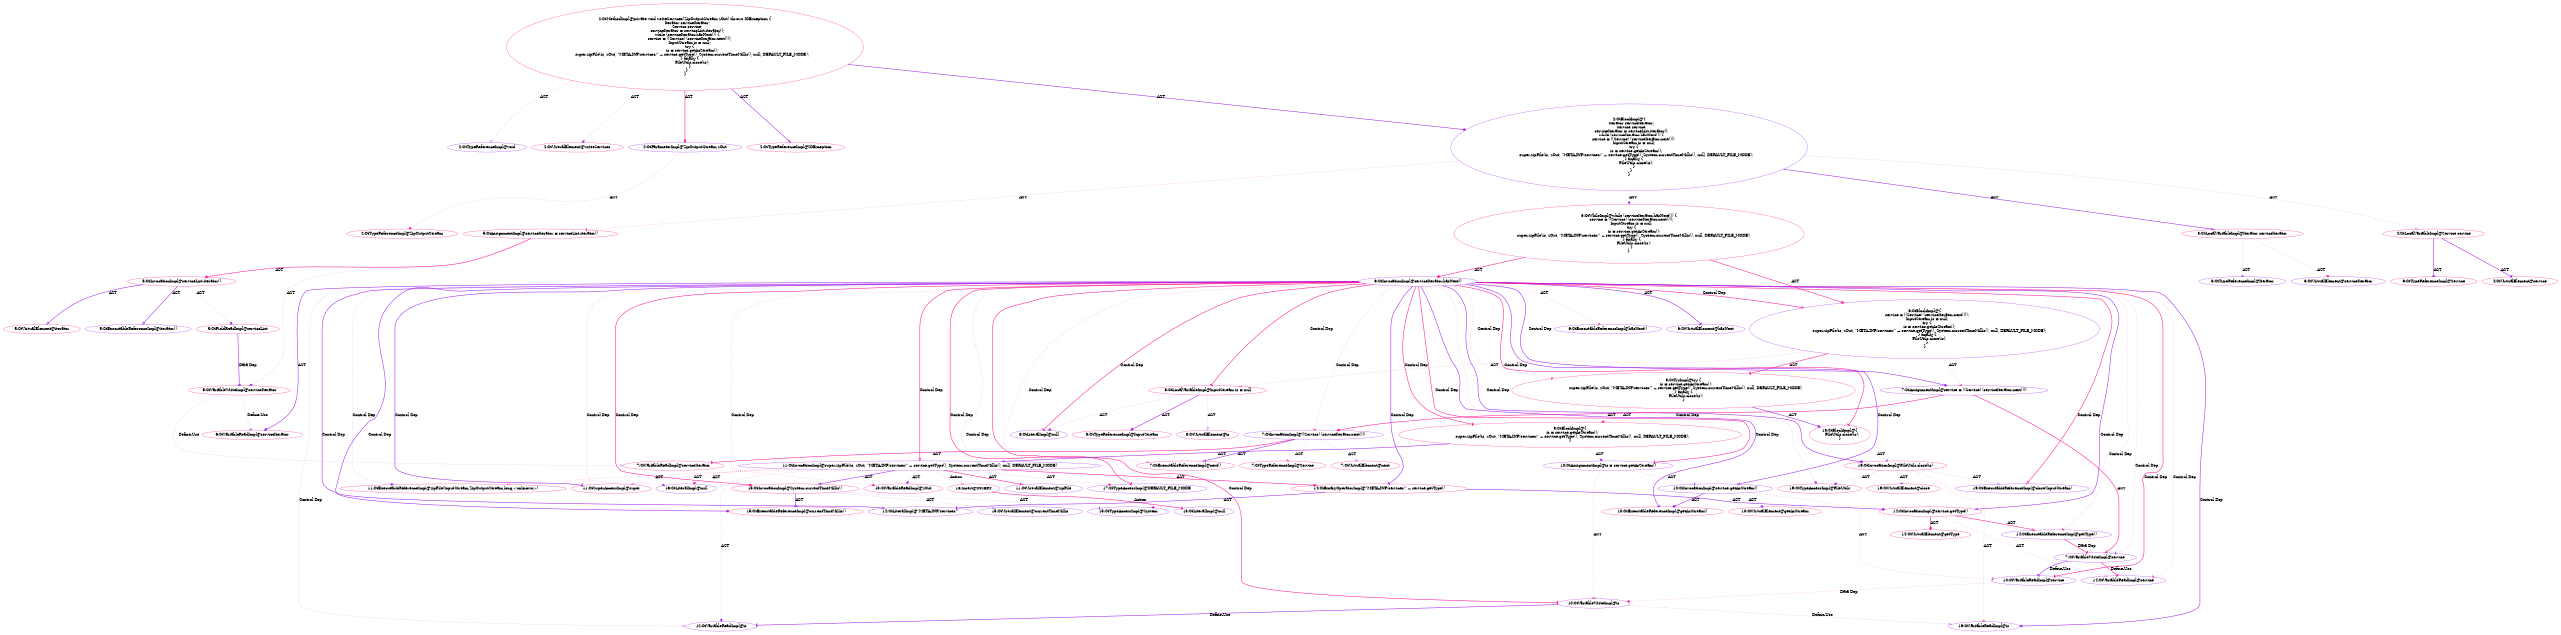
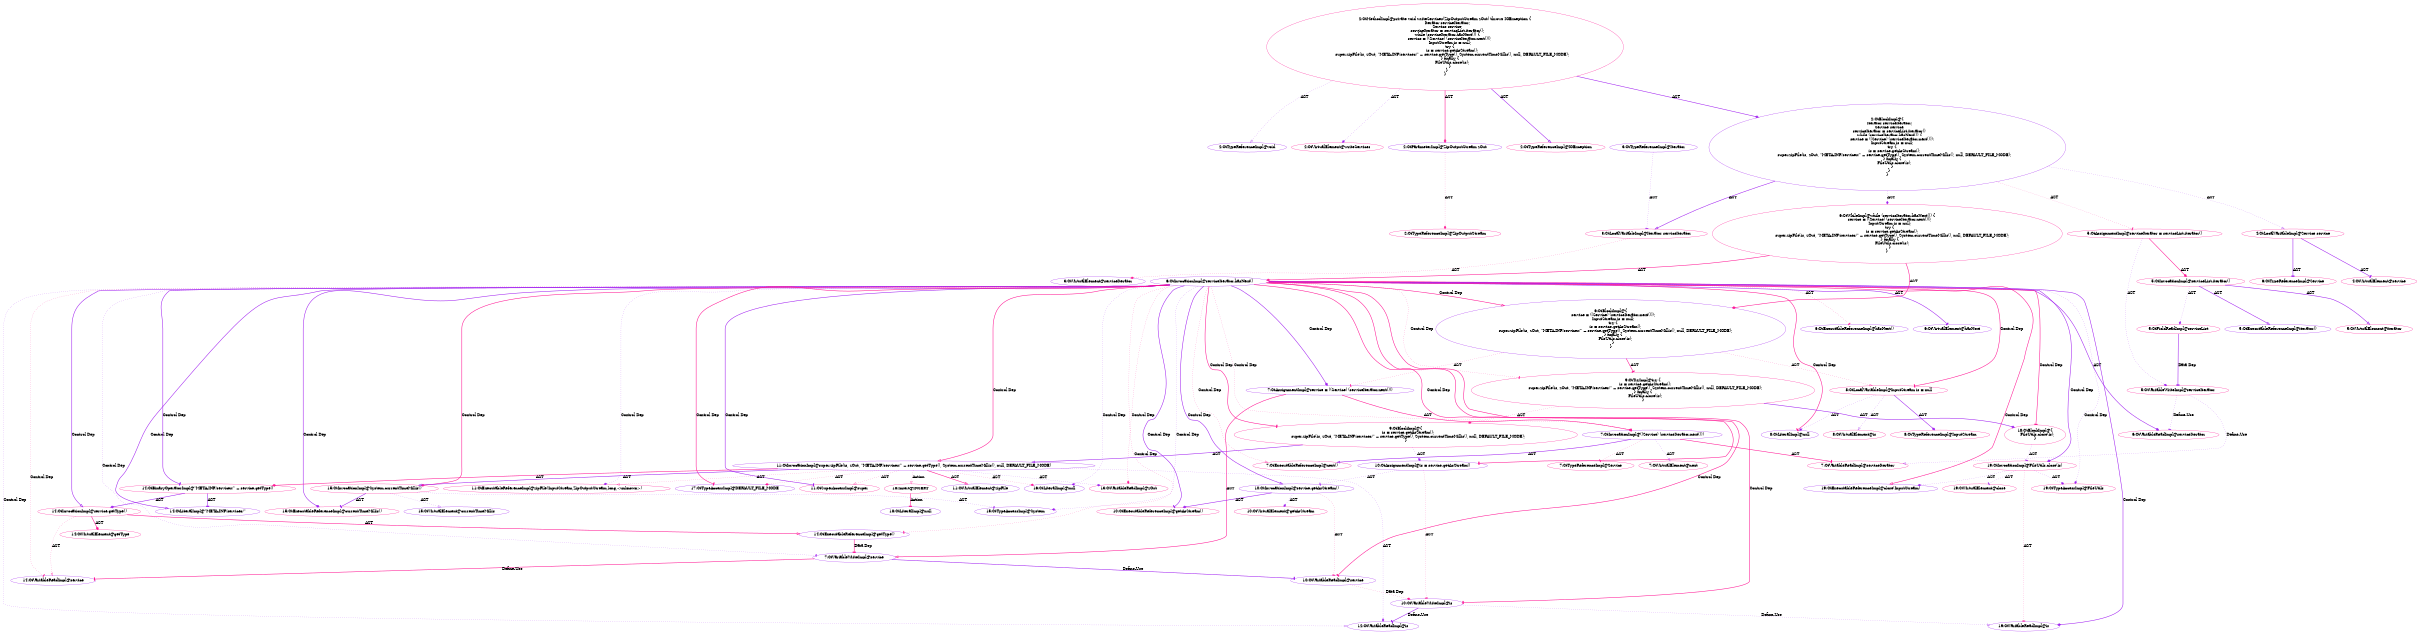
edge "3:CtLocalVariableImpl@Iterator serviceIterator" -> "3:CtTypeReferenceImpl@Iterator": reversed
edge "19:CtInvocationImpl@FileUtils.close(is)" -> "19:CtExecutableReferenceImpl@close(InputStream)": arrowhead onormal -> diamond
